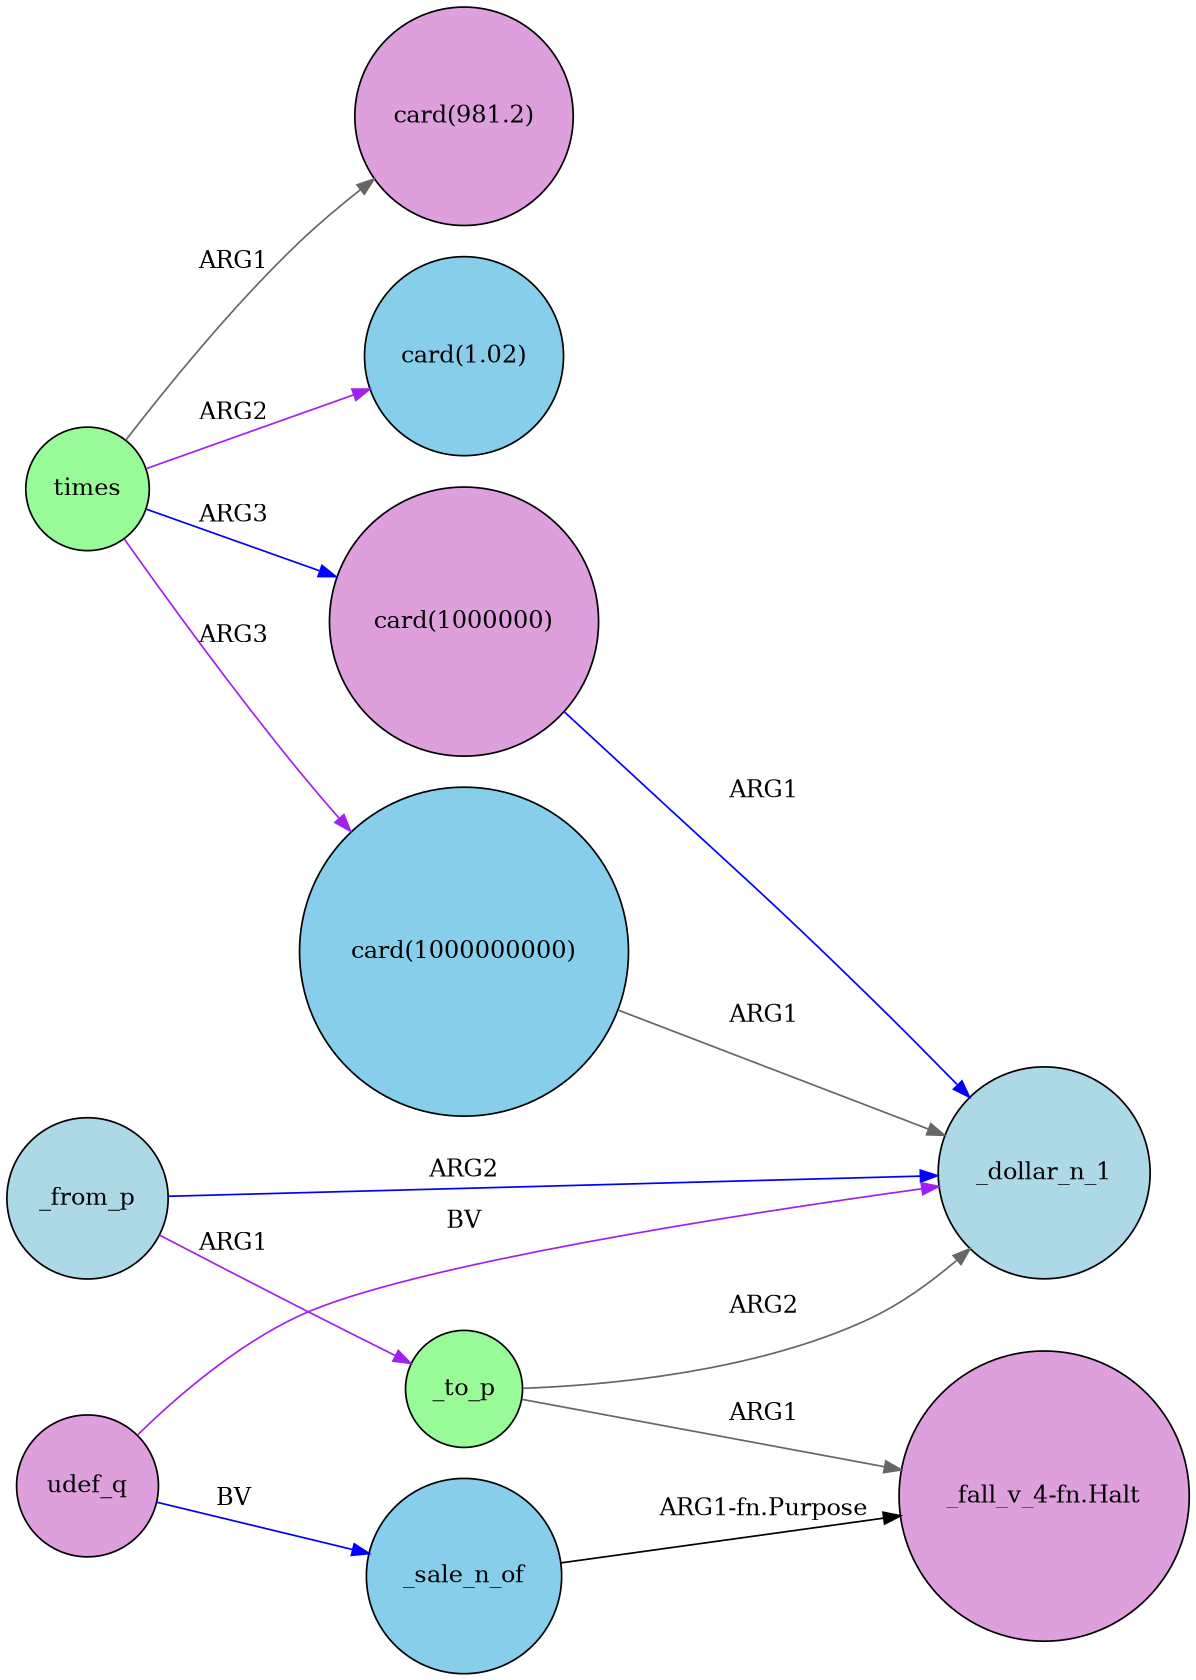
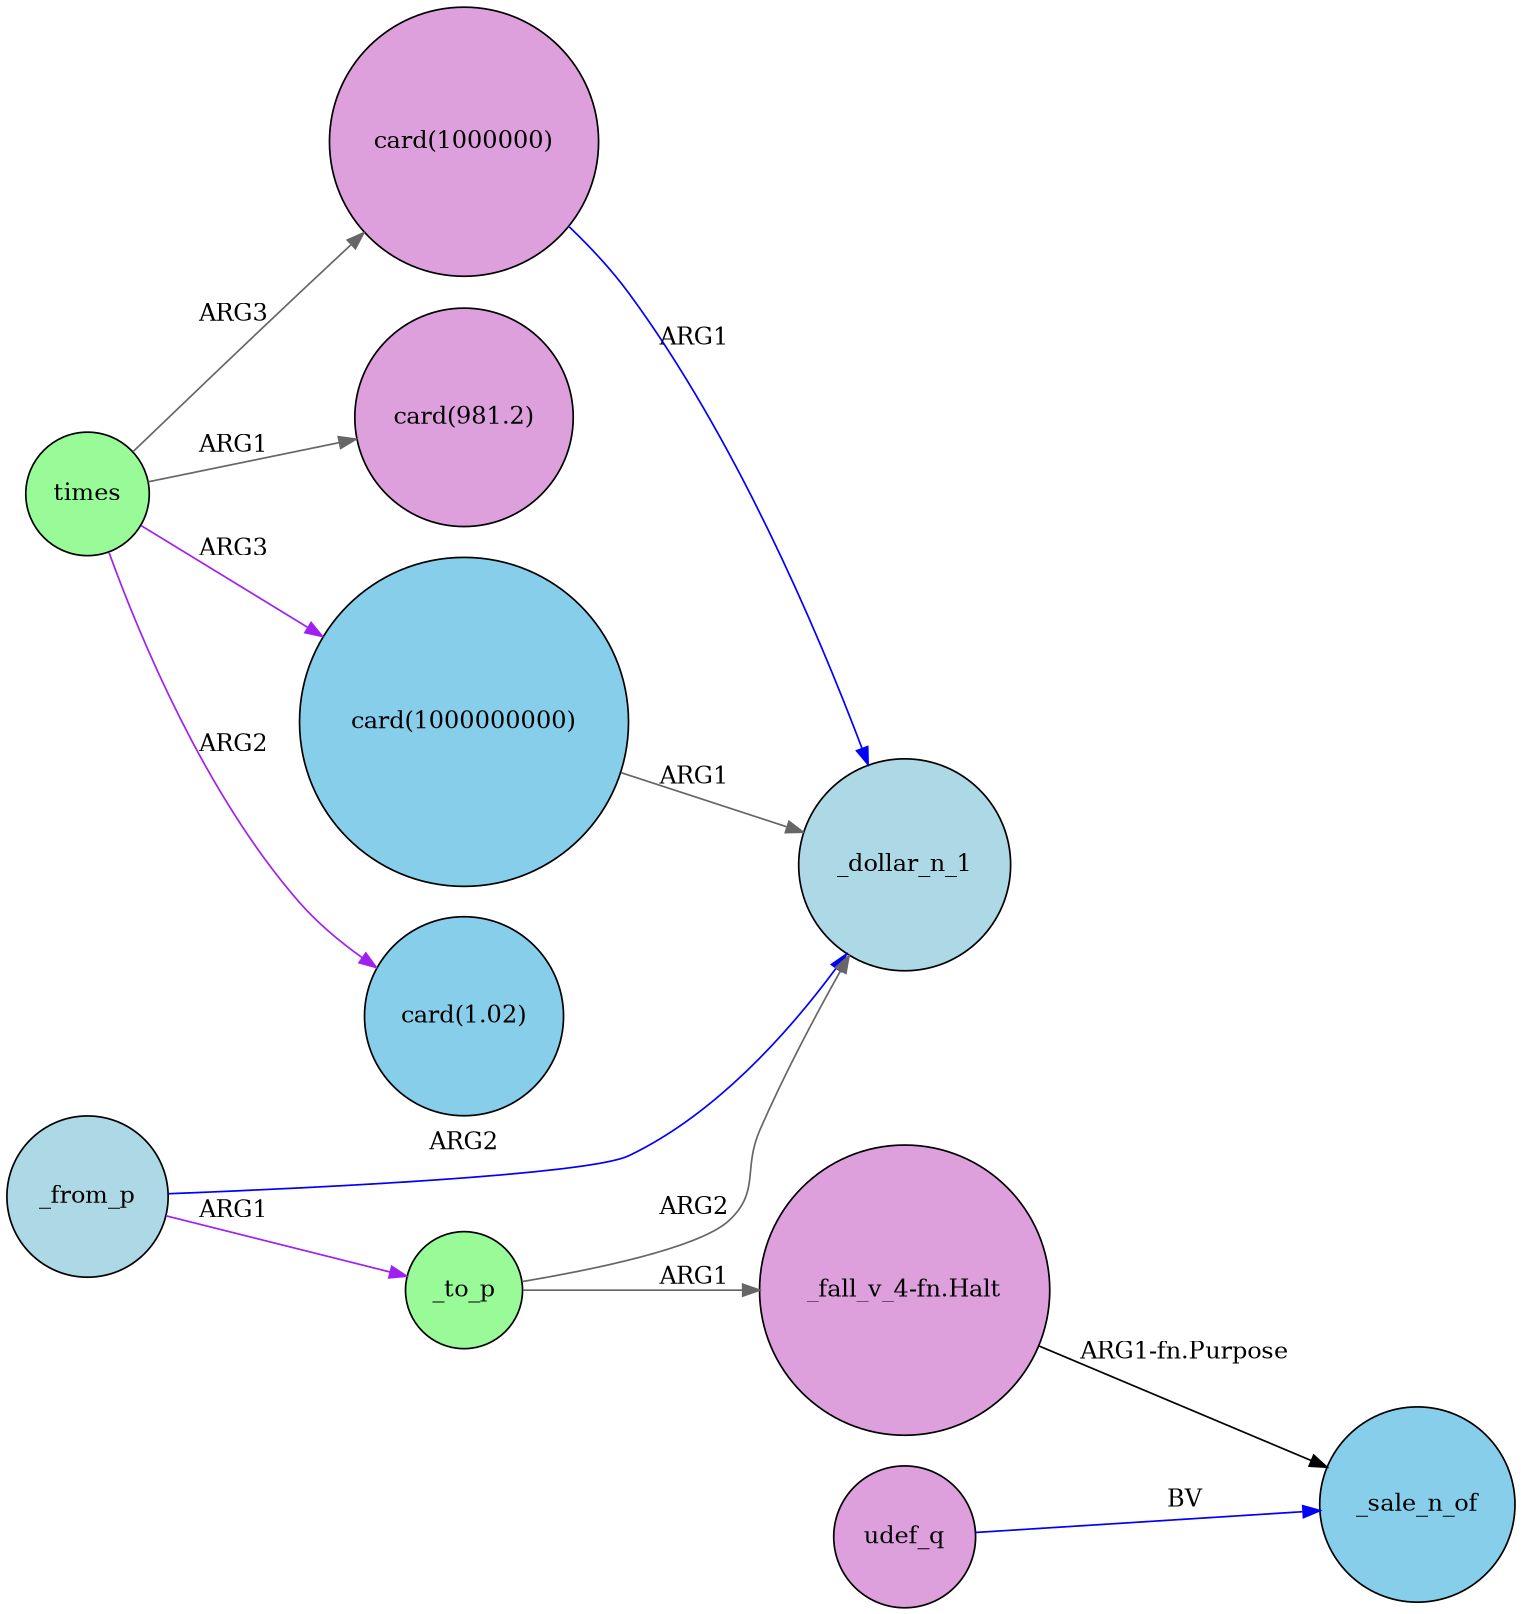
edge "times" -> "card(1000000)": color blue -> gray40
edge "udef_q" -> "_dollar_n_1": removed, label "BV"
edge "_sale_n_of" -> "_fall_v_4-fn.Halt": reversed
